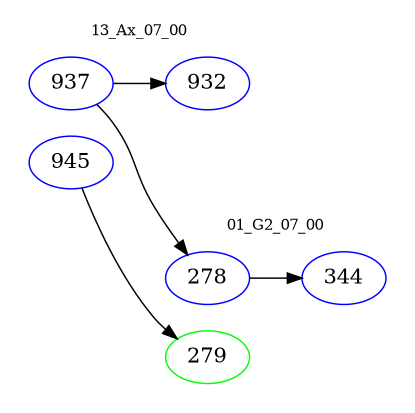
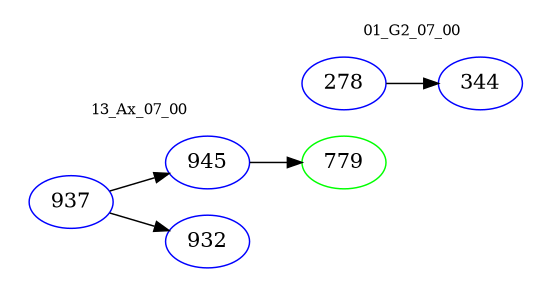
edge "937" -> "278": now "937" -> "945"
node "279": label "279" -> "779"
